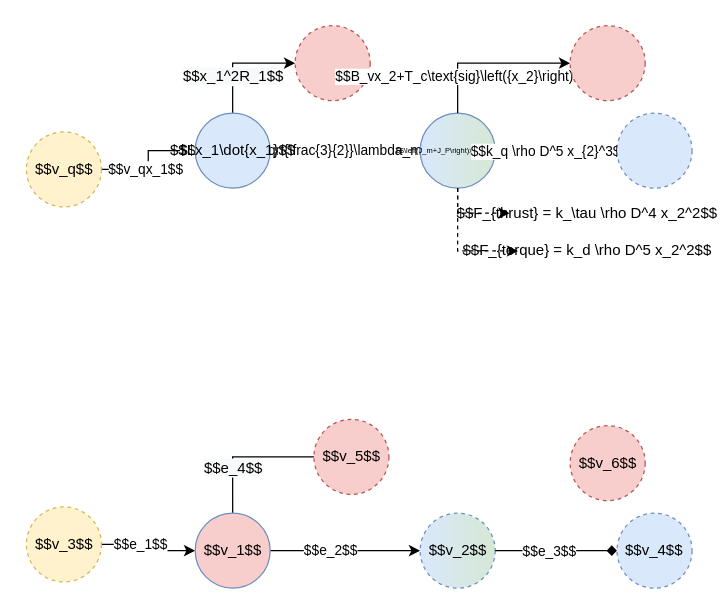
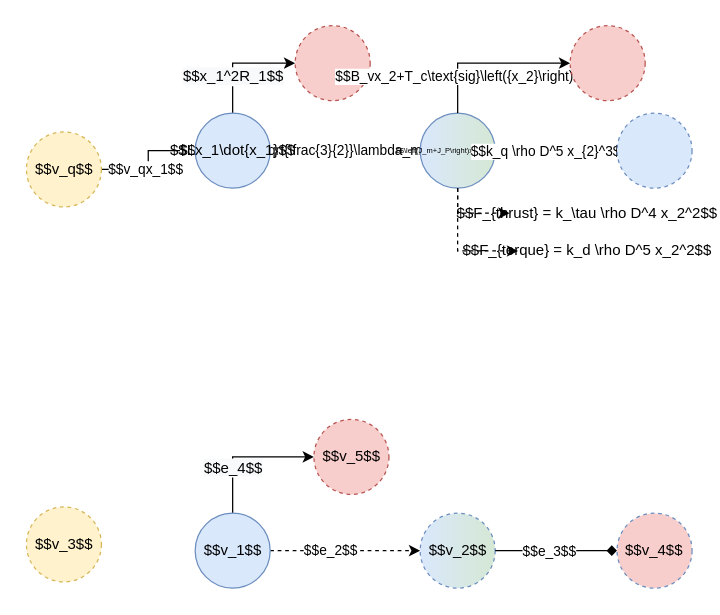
edge "$$v_5$$" -- "$$v_1$$": arrowhead none -> classic
node "$$v_6$$": removed
edge "$$v_3$$" -> "$$v_1$$": removed, label "$$e_1$$"
node "$$v_1$$": fillcolor #f8cecc -> #dae8fc
edge "$$v_1$$" -> "$$v_2$$": style solid -> dashed
node "$$v_4$$": fillcolor #dae8fc -> #f8cecc
